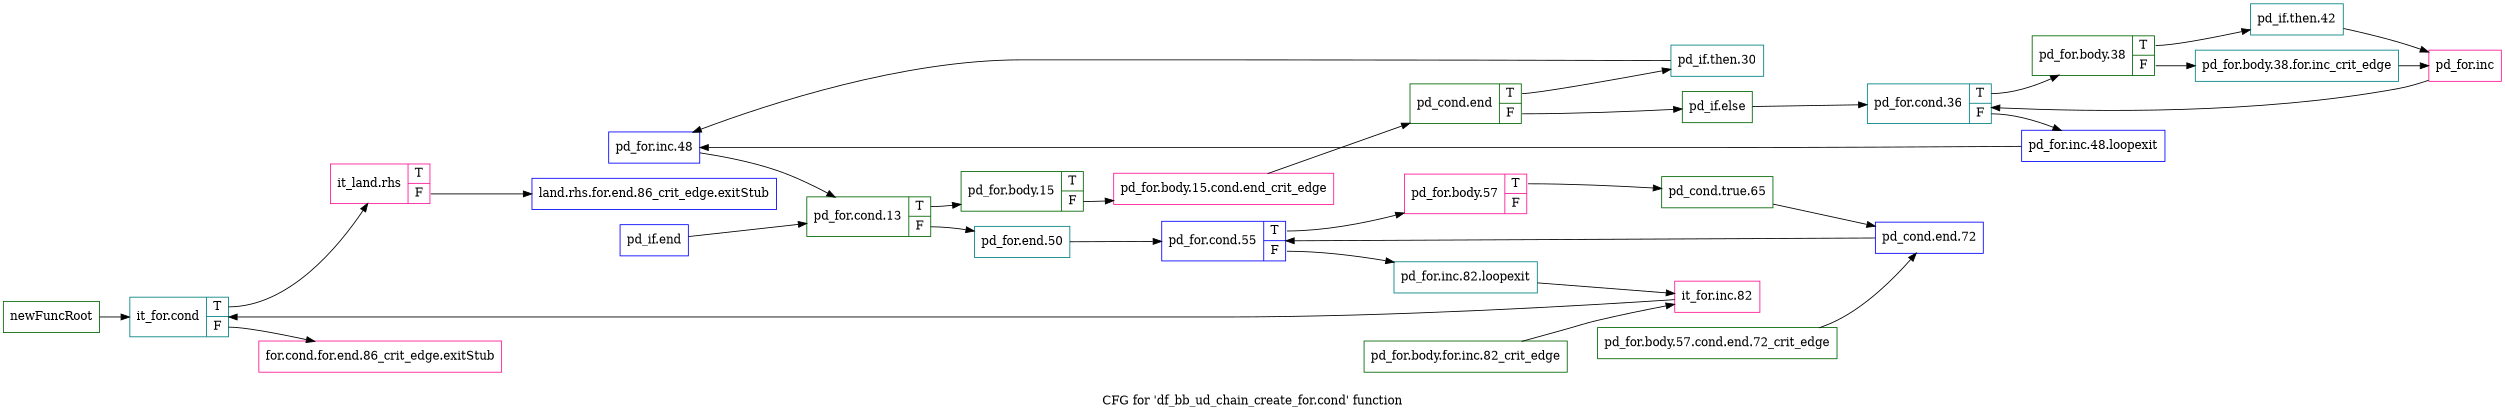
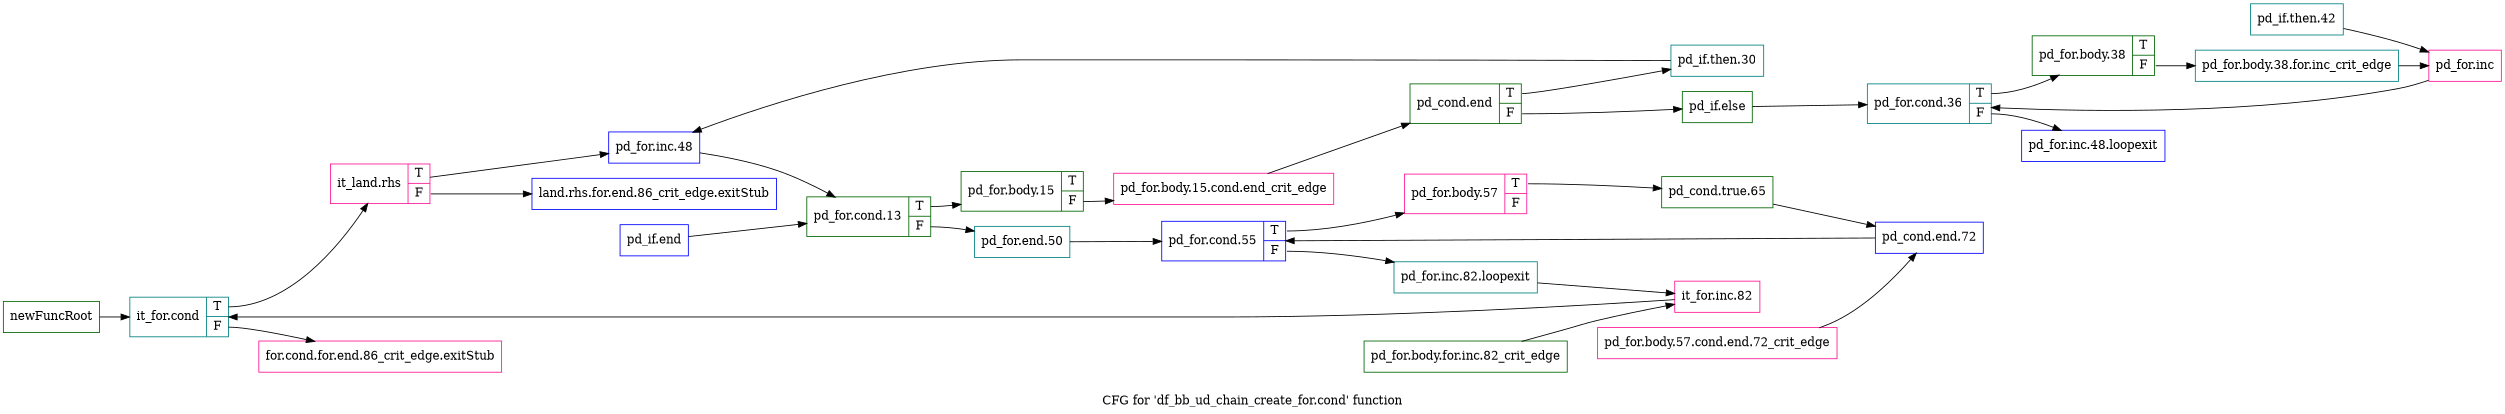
edge "pd_for.body.38" -> "pd_if.then.42": removed
edge "pd_for.inc.48.loopexit" -> "pd_for.inc.48": now "it_land.rhs" -> "pd_for.inc.48"
node "pd_for.body.57.cond.end.72_crit_edge": color darkgreen -> deeppink
